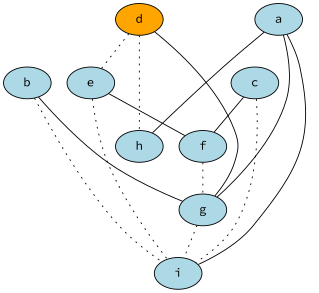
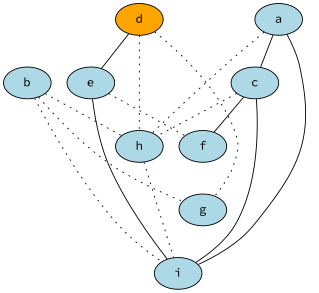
edge "d" -- "e": style dotted -> solid
edge "a" -- "h": style solid -> dotted
edge "d" -- "g": style solid -> dotted
edge "b" -- "h": added
edge "e" -- "f": style solid -> dotted
edge "c" -- "h": added
edge "a" -- "g": now "a" -- "c"
edge "b" -- "g": style solid -> dotted
edge "f" -- "g": removed
edge "e" -- "i": style dotted -> solid
edge "c" -- "i": style dotted -> solid
edge "g" -- "i": now "h" -- "i"
